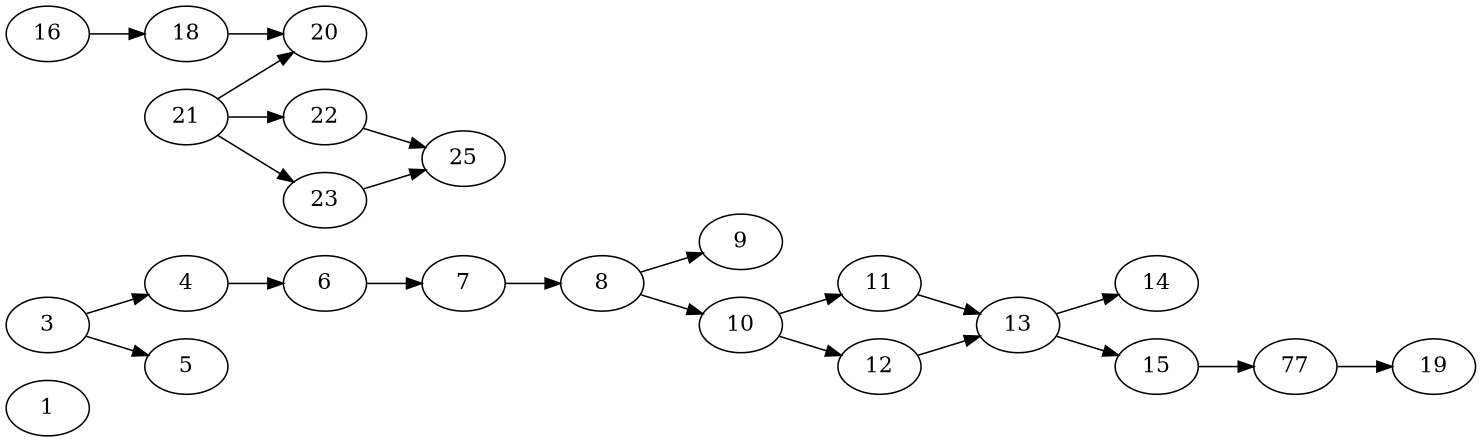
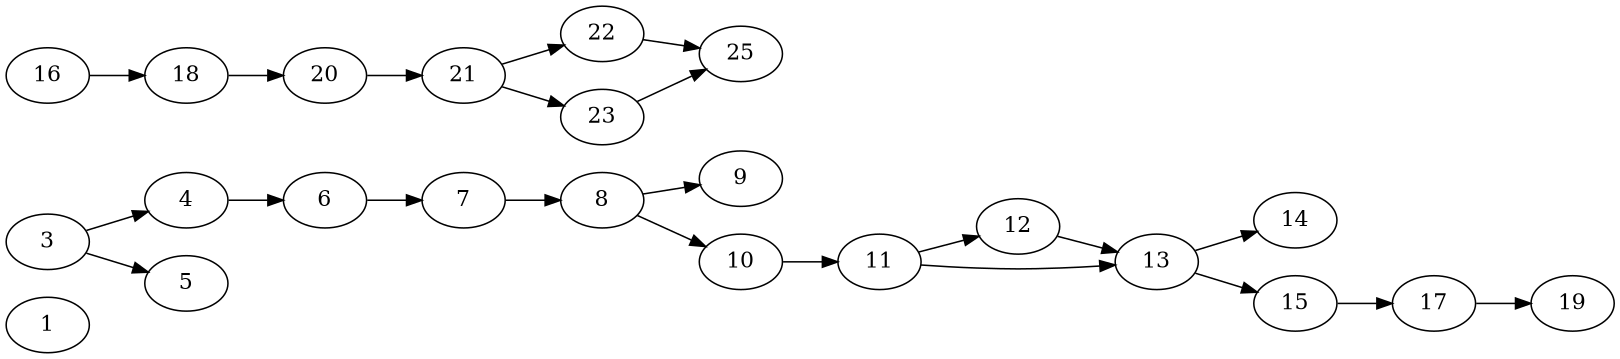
edge "21" -> "20": reversed
edge "10" -> "12": now "11" -> "12"
node "77": label "77" -> "17"
